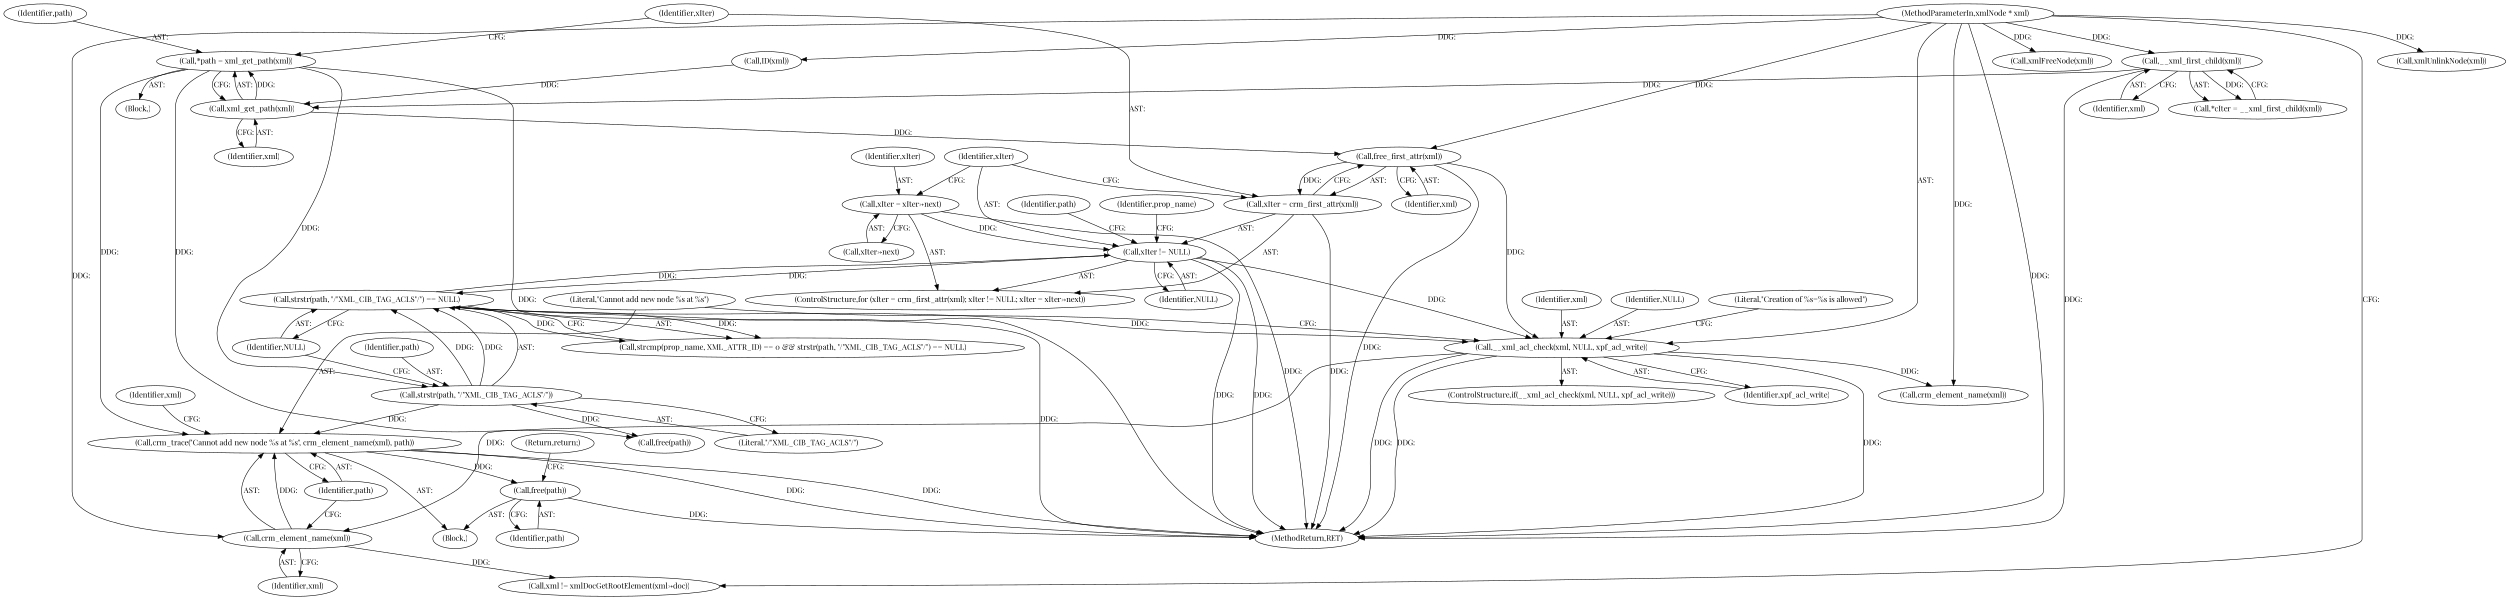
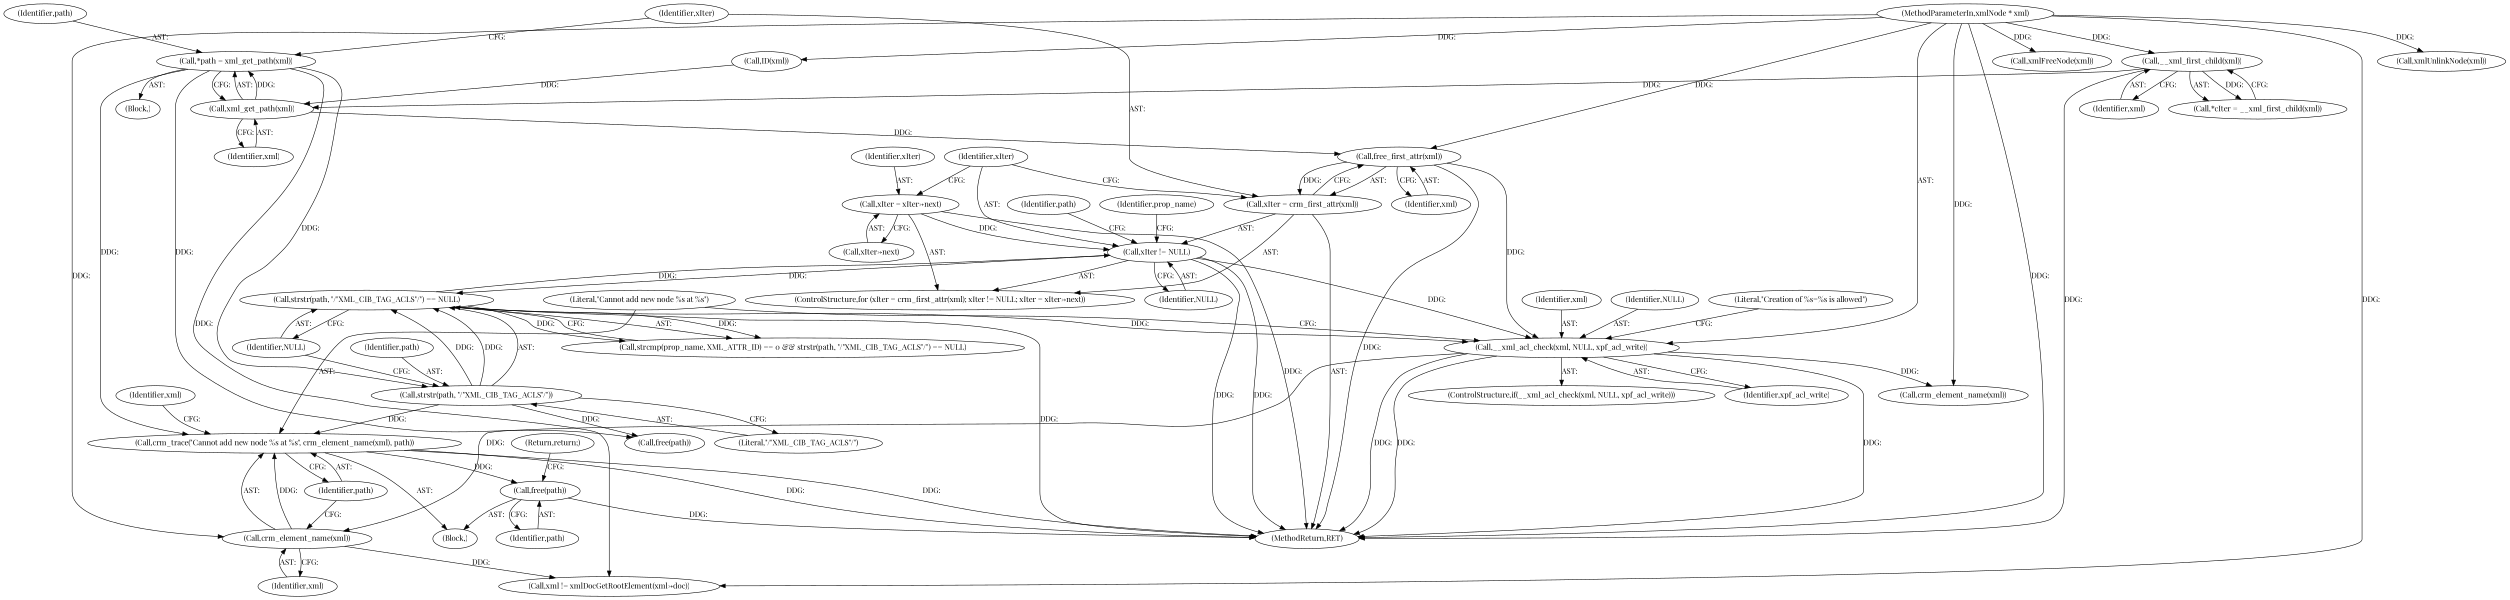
edge "(Call,*path = xml_get_path(xml))" -> "(MethodReturn,RET)": now "(Call,*path = xml_get_path(xml))" -> "(Call,xml != xmlDocGetRootElement(xml->doc))"
edge "(MethodParameterIn,xmlNode * xml)" -> "(Call,xml != xmlDocGetRootElement(xml->doc))": label "CFG: " -> "DDG: "
edge "(Call,xIter = crm_first_attr(xml))" -> "(MethodReturn,RET)": label "DDG: " -> "AST: "
